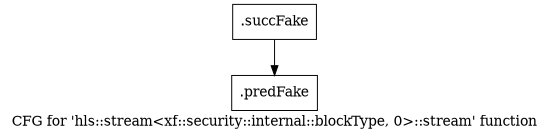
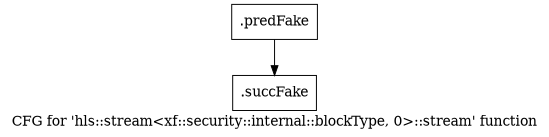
edge ".succFake" -> ".predFake": reversed
